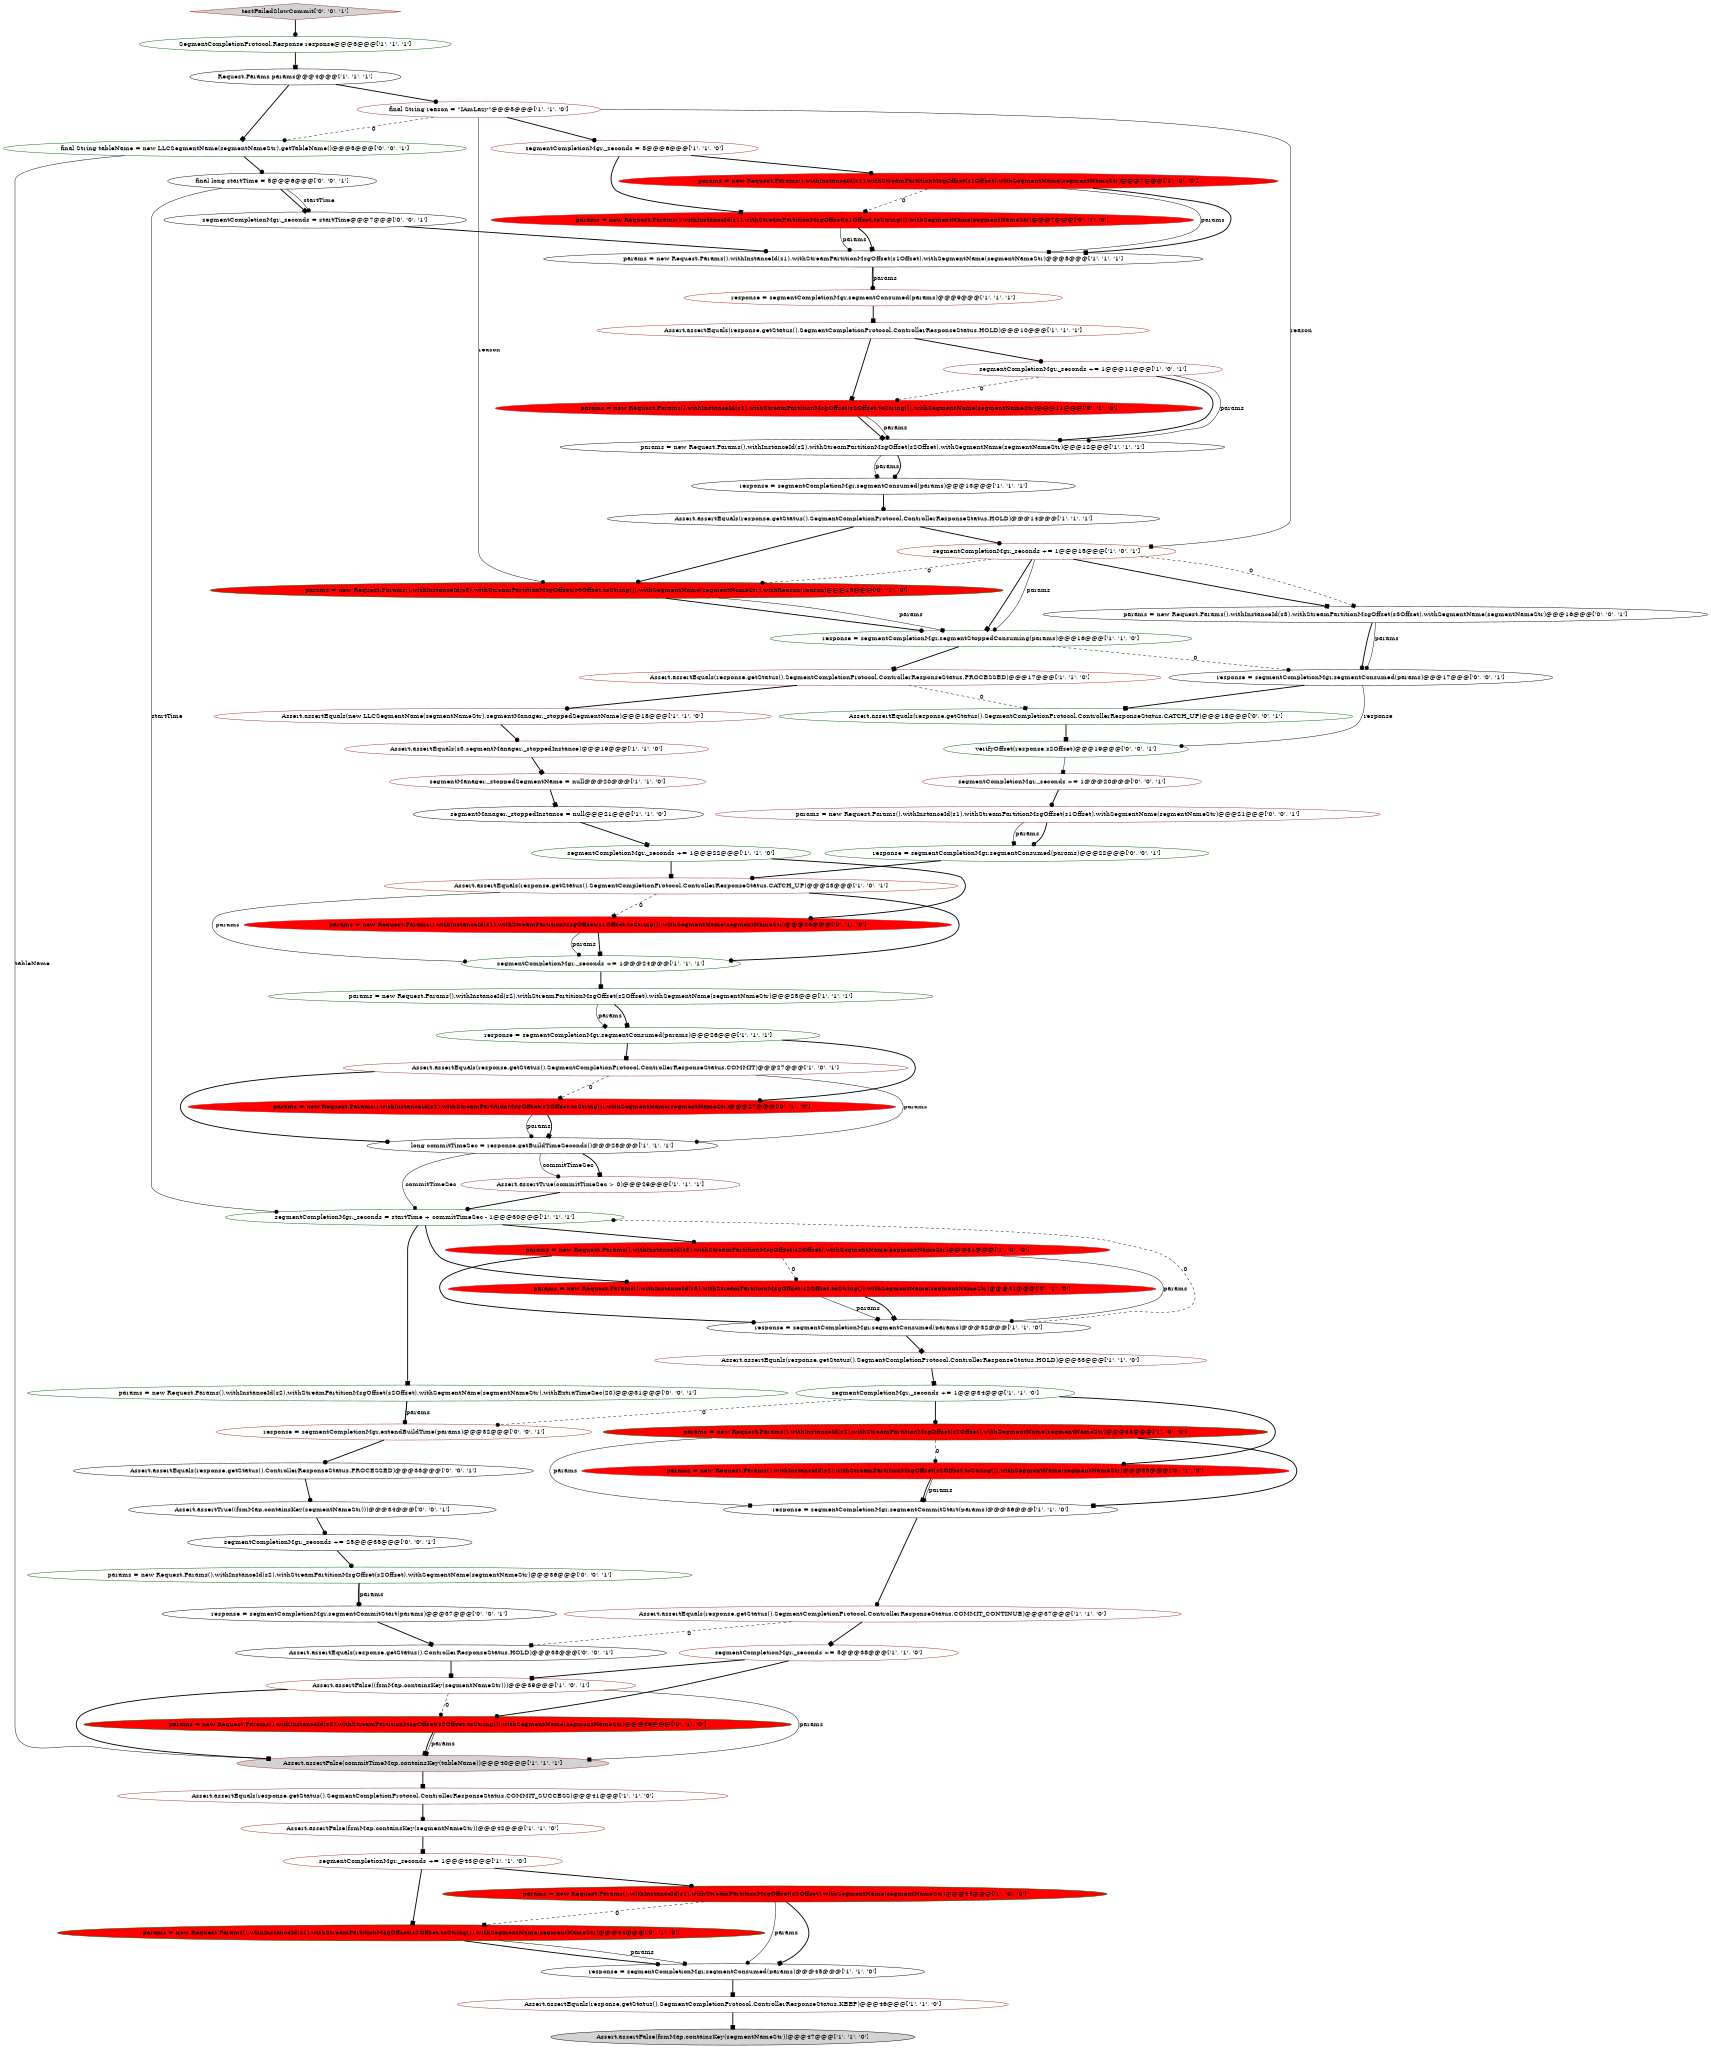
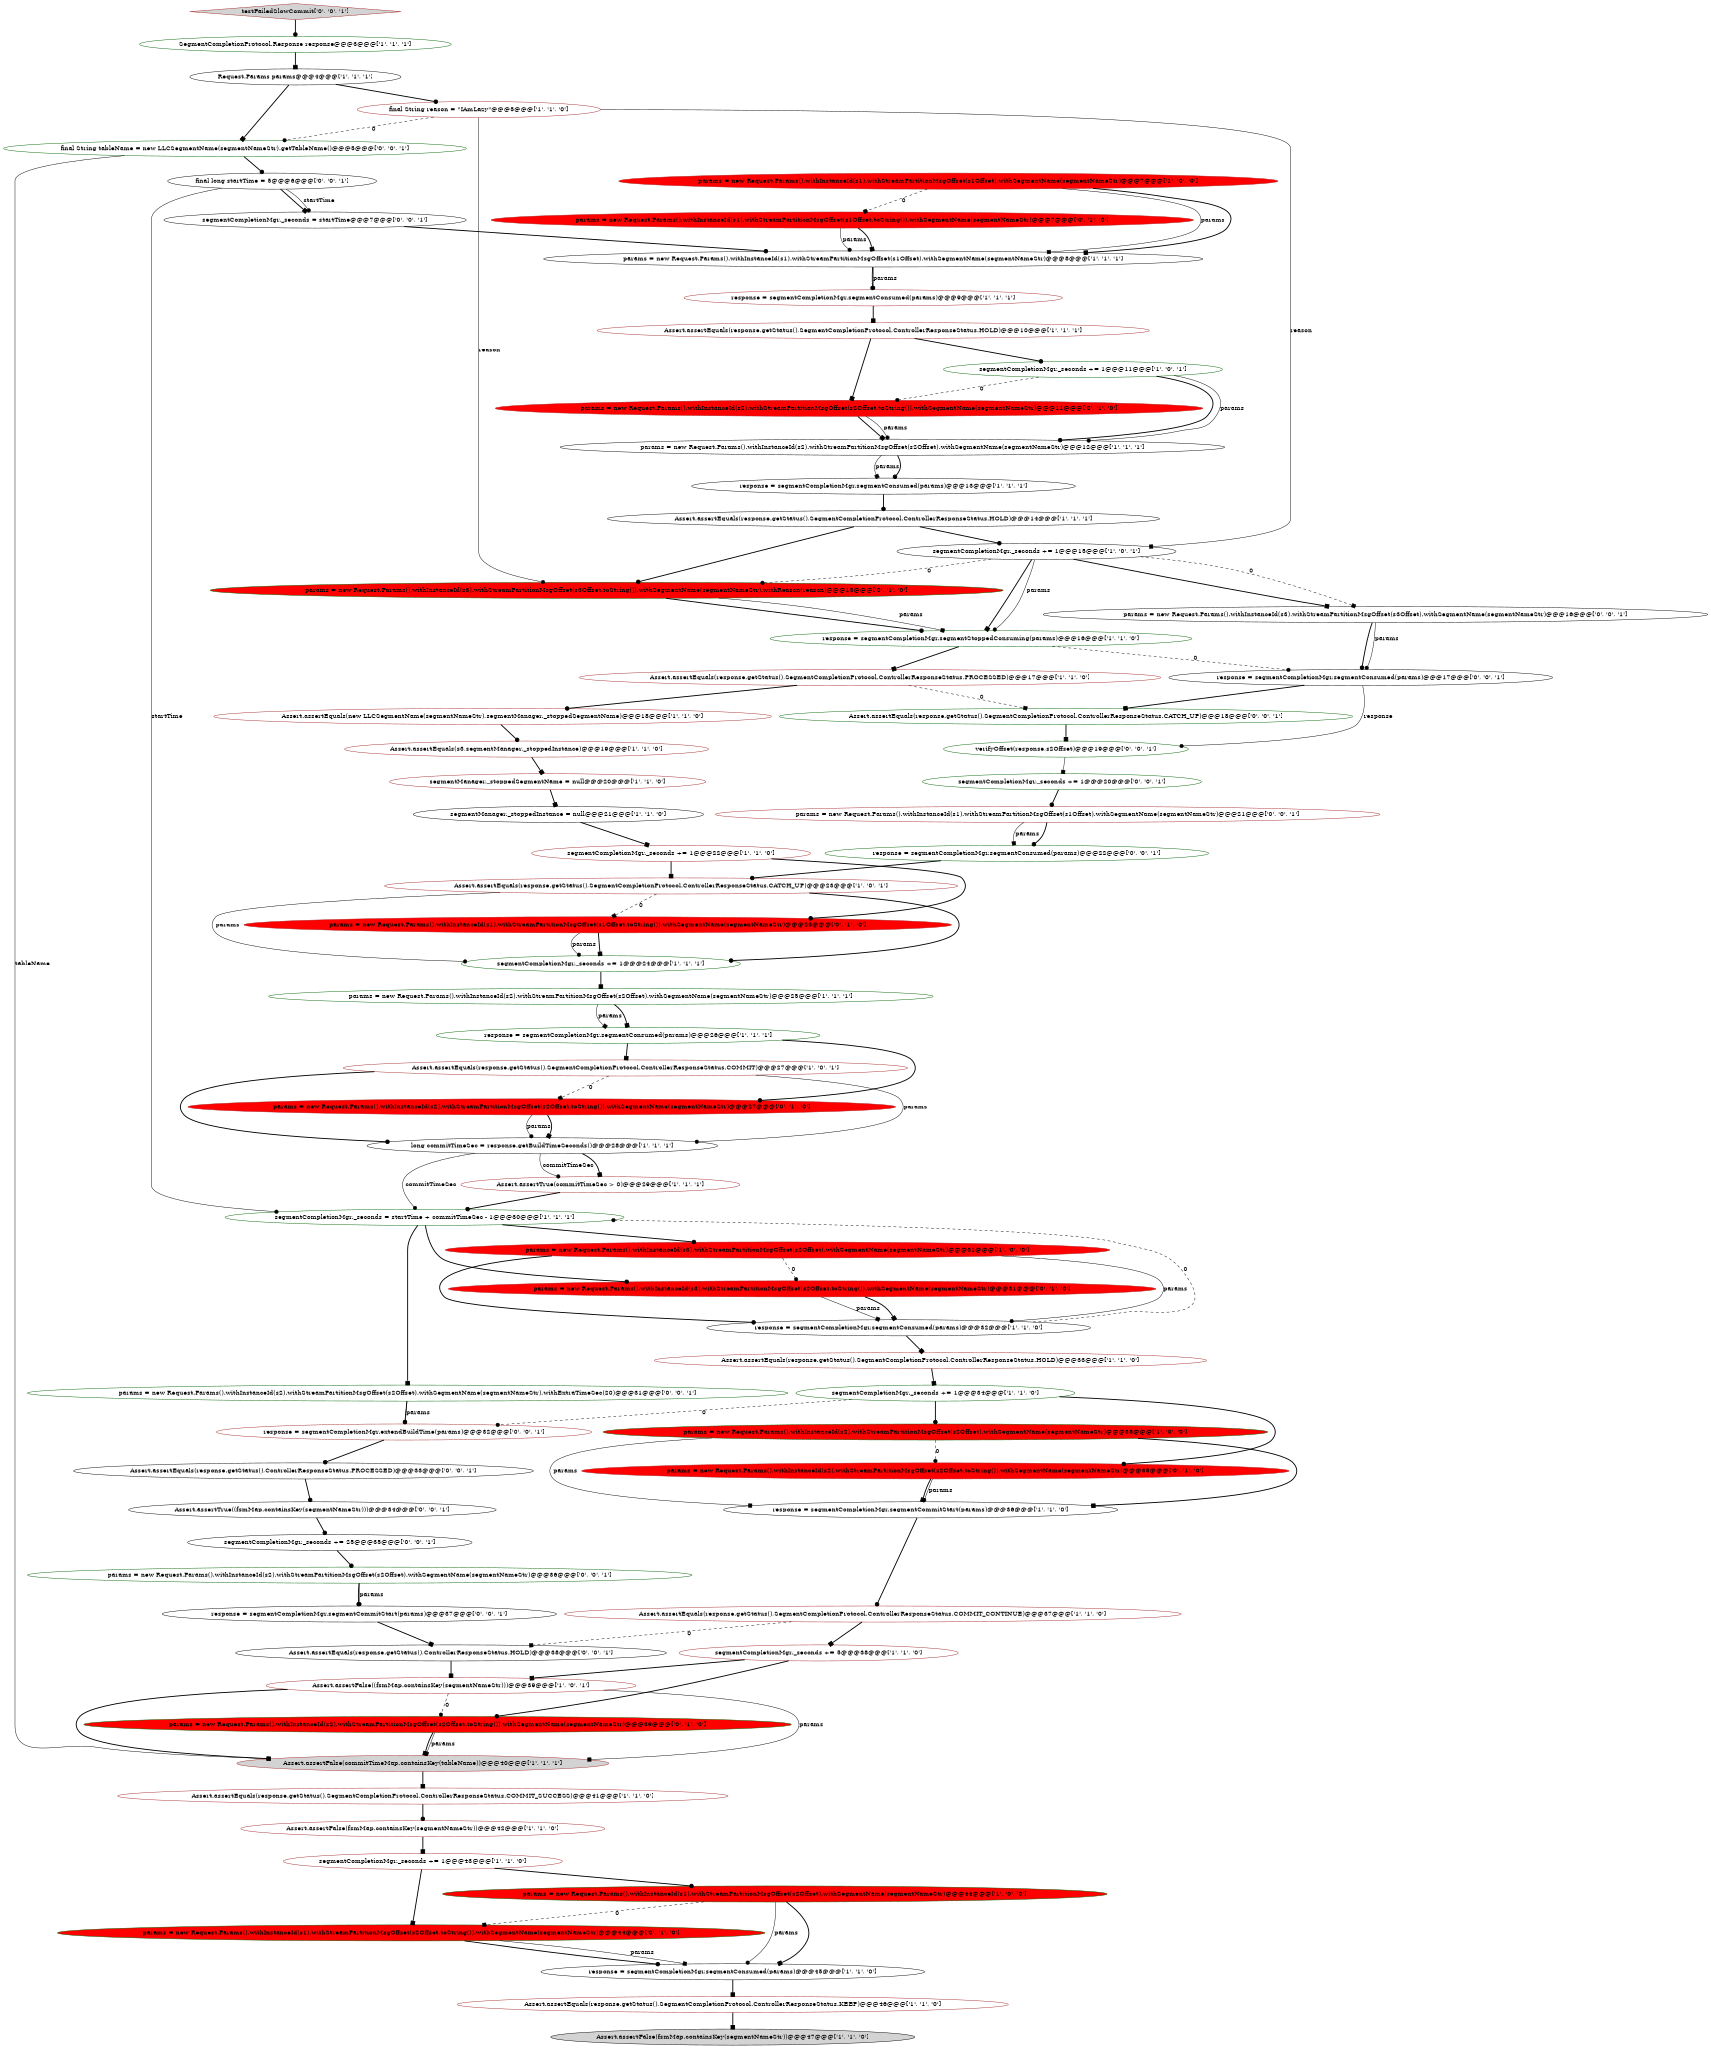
node "segmentCompletionMgr._seconds = 5@@@6@@@['1', '1', '0']": removed
node "segmentCompletionMgr._seconds += 1@@@11@@@['1', '0', '1']": color brown -> darkgreen
node "segmentCompletionMgr._seconds += 1@@@15@@@['1', '0', '1']": color brown -> black
node "segmentCompletionMgr._seconds += 1@@@20@@@['0', '0', '1']": color brown -> darkgreen
node "segmentCompletionMgr._seconds += 1@@@22@@@['1', '1', '0']": color darkgreen -> brown
